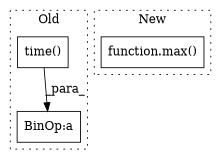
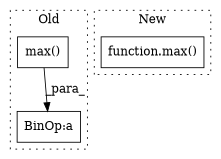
node "time()": label "time()" -> "max()"
